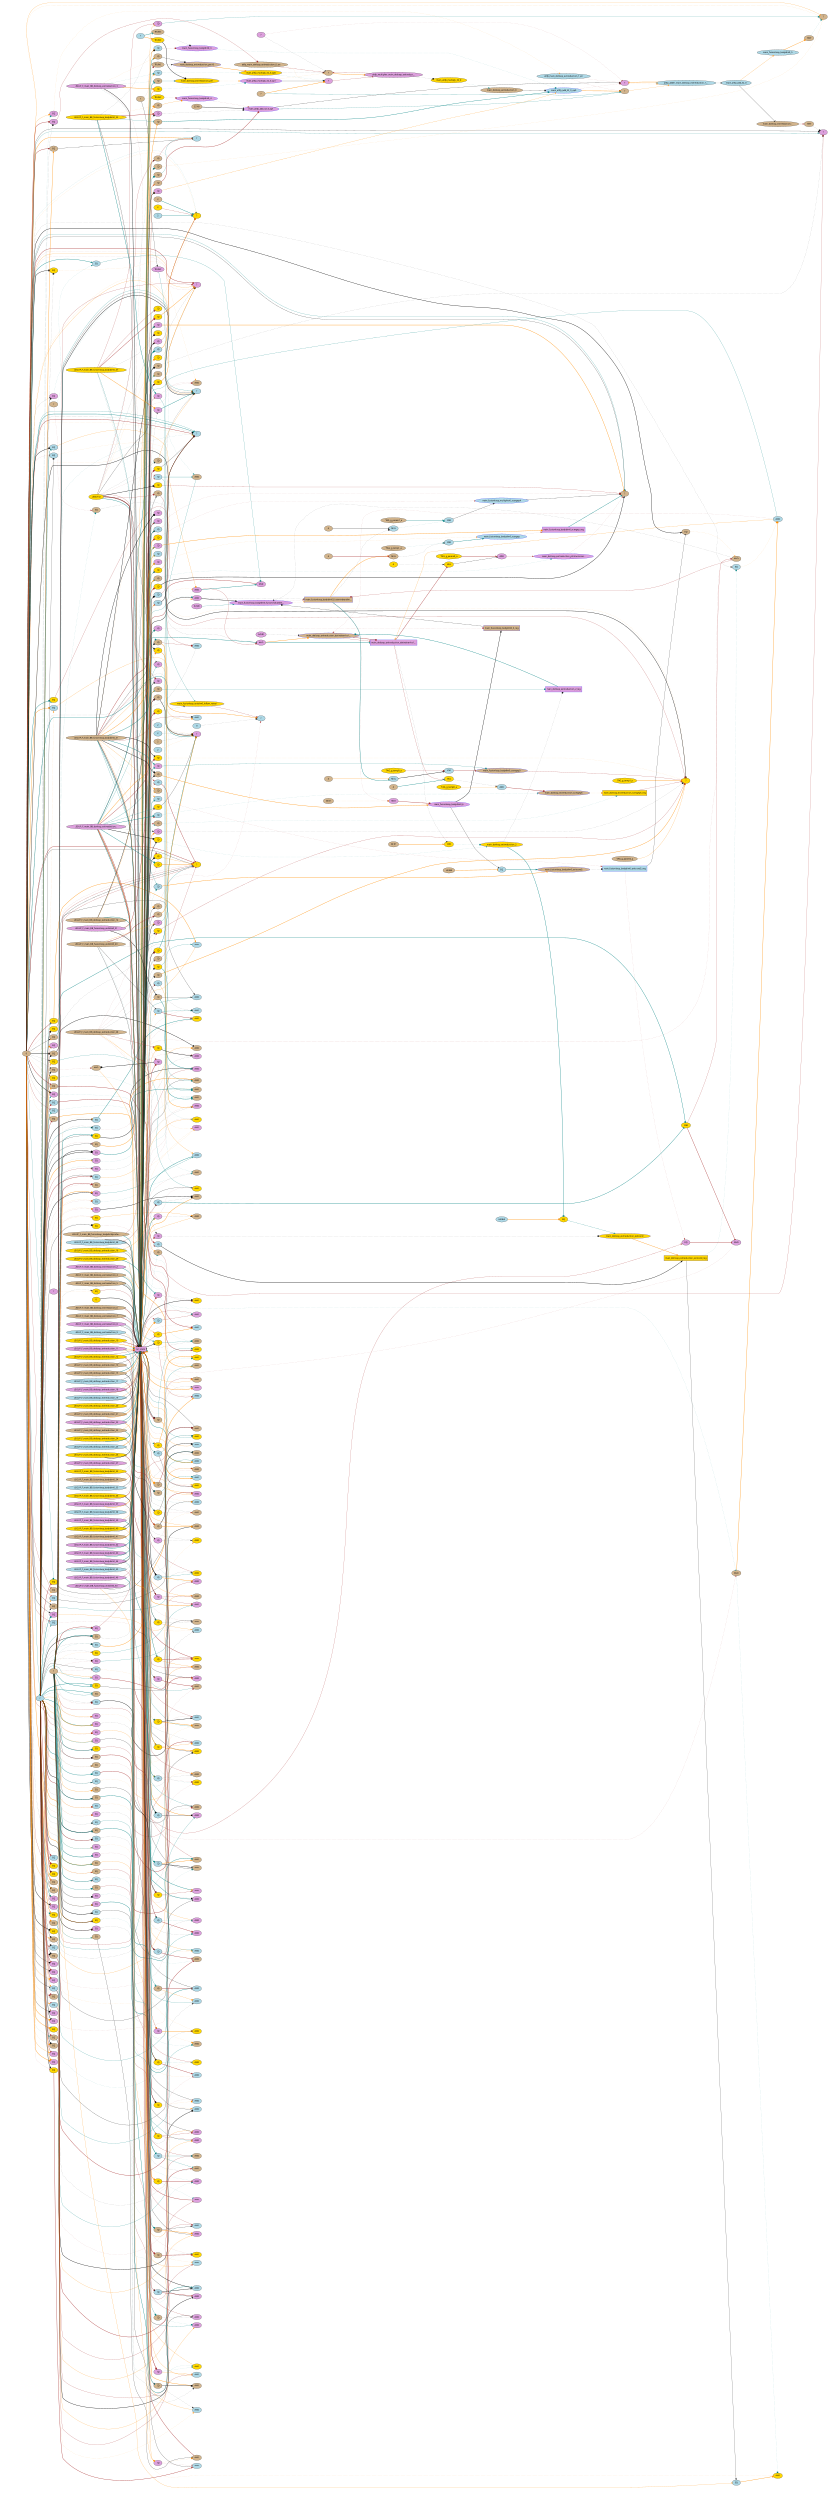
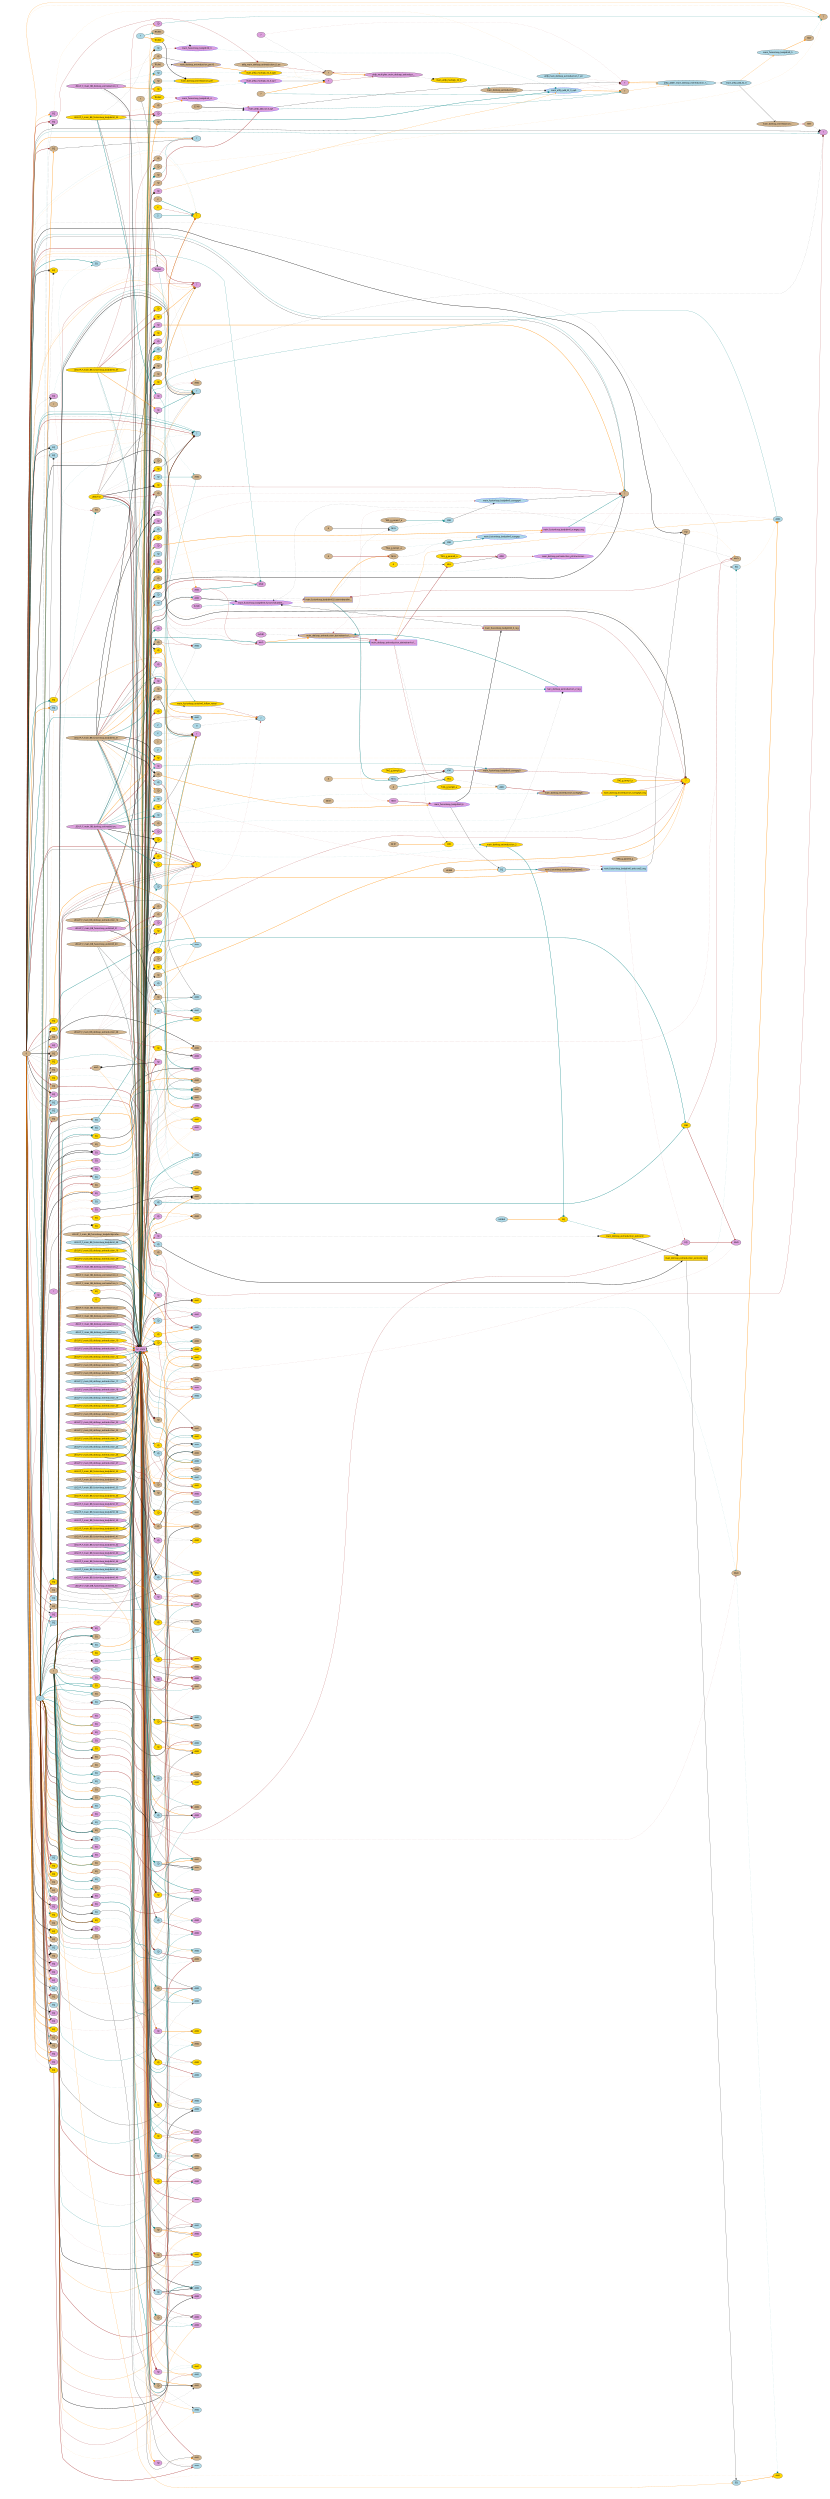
node "main_fusionloop_multiplier0_scevgep4": label "main_fusionloop_multiplier0_scevgep4" -> "main_fusionloop_bodydim0_scevgep4"
edge "main_dotloop_exitreduction_exitcond" -> "main_dotloop_exitreduction_exitcond_reg": color darkorange -> black
